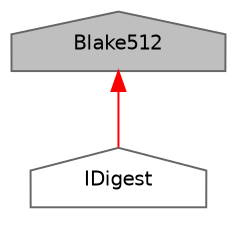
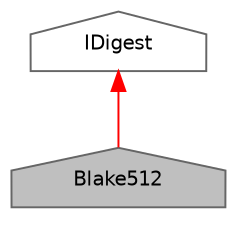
edge "IDigest" -> "Blake512": reversed
